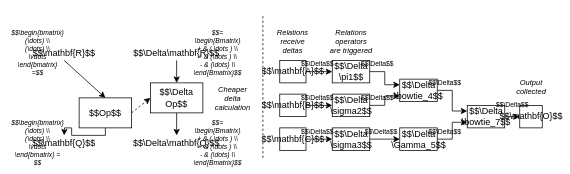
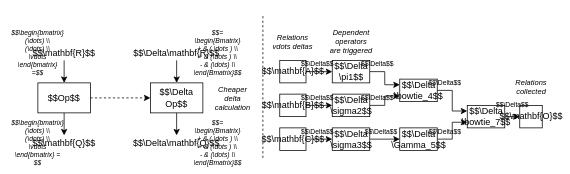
node "Relations receive deltas": label "Relations receive deltas" -> "Relations vdots deltas"
node "Relations operators are triggered": label "Relations operators are triggered" -> "Dependent operators are triggered"
node "Output collected": label "Output collected" -> "Relations collected"
node "$$Op$$": moved (105, 113) -> (64, 98)
